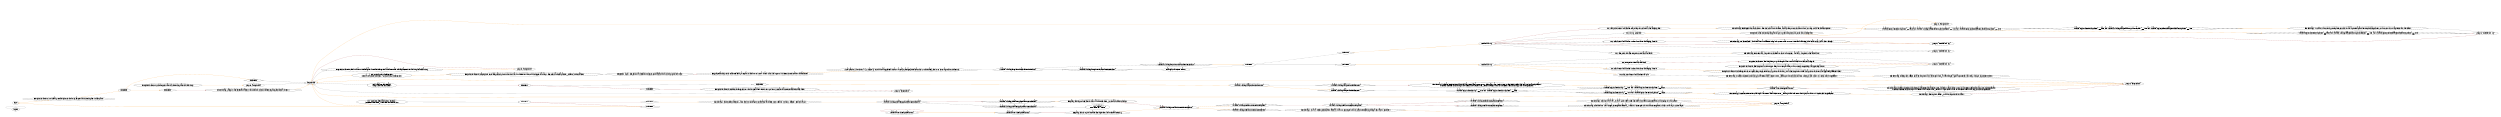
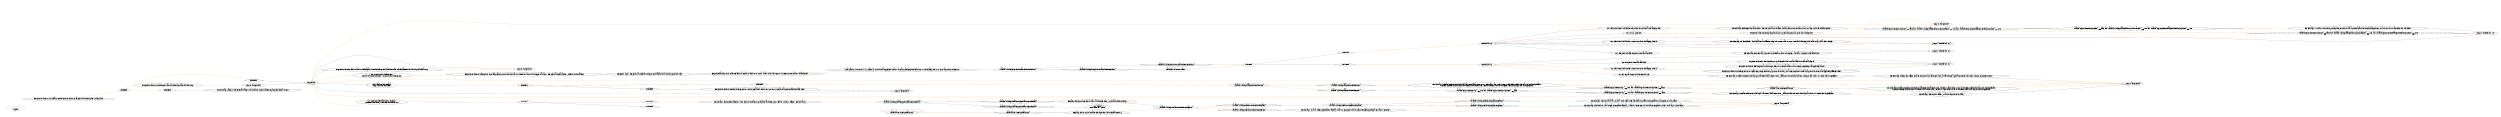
node "Half Light: Of secrets! Damn...": label "Half Light: Of secrets! Damn..." -> "Half Light: Of course! Damn..."
node "You: This print doesn't look like the Odd Sole.": label "You: This print doesn't look like the Odd Sole." -> "You: This regular doesn't look like the Odd Sole."
node "input": removed
